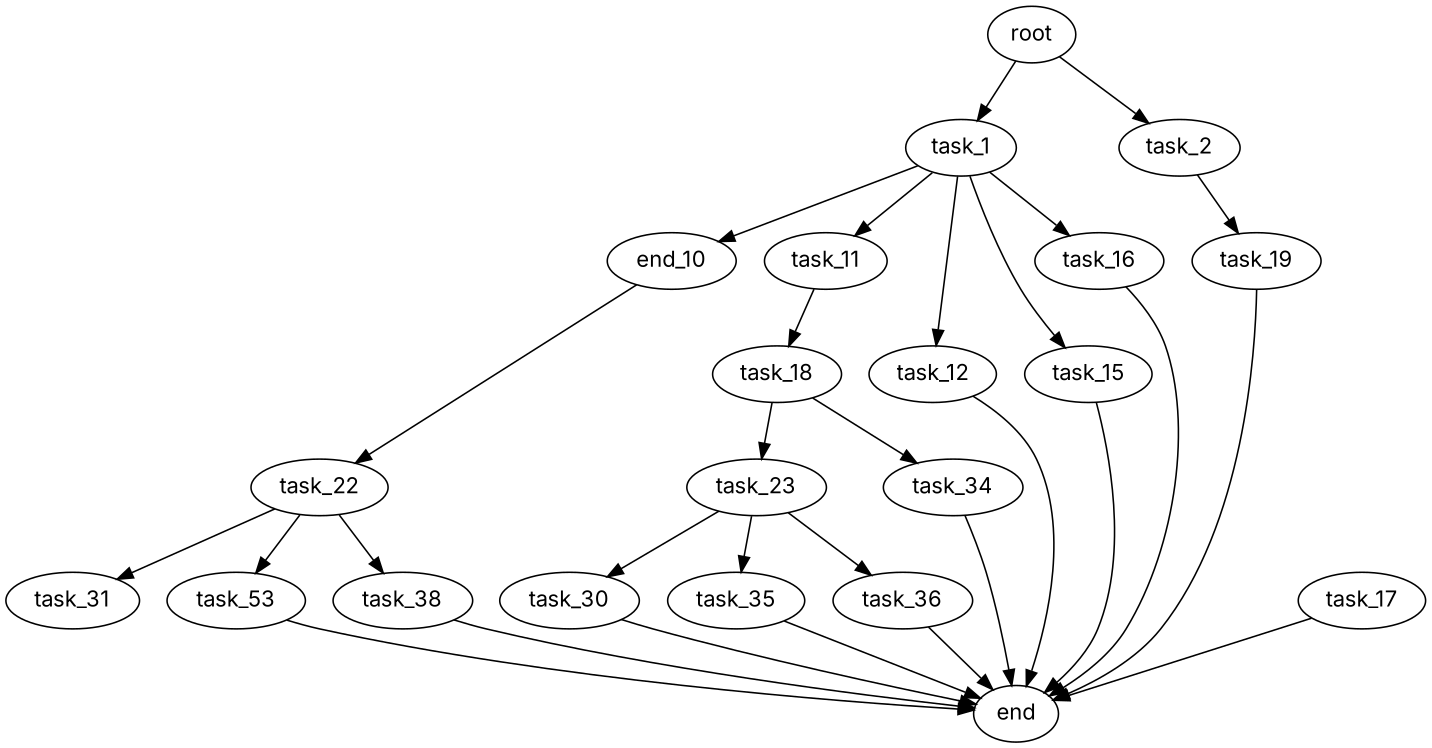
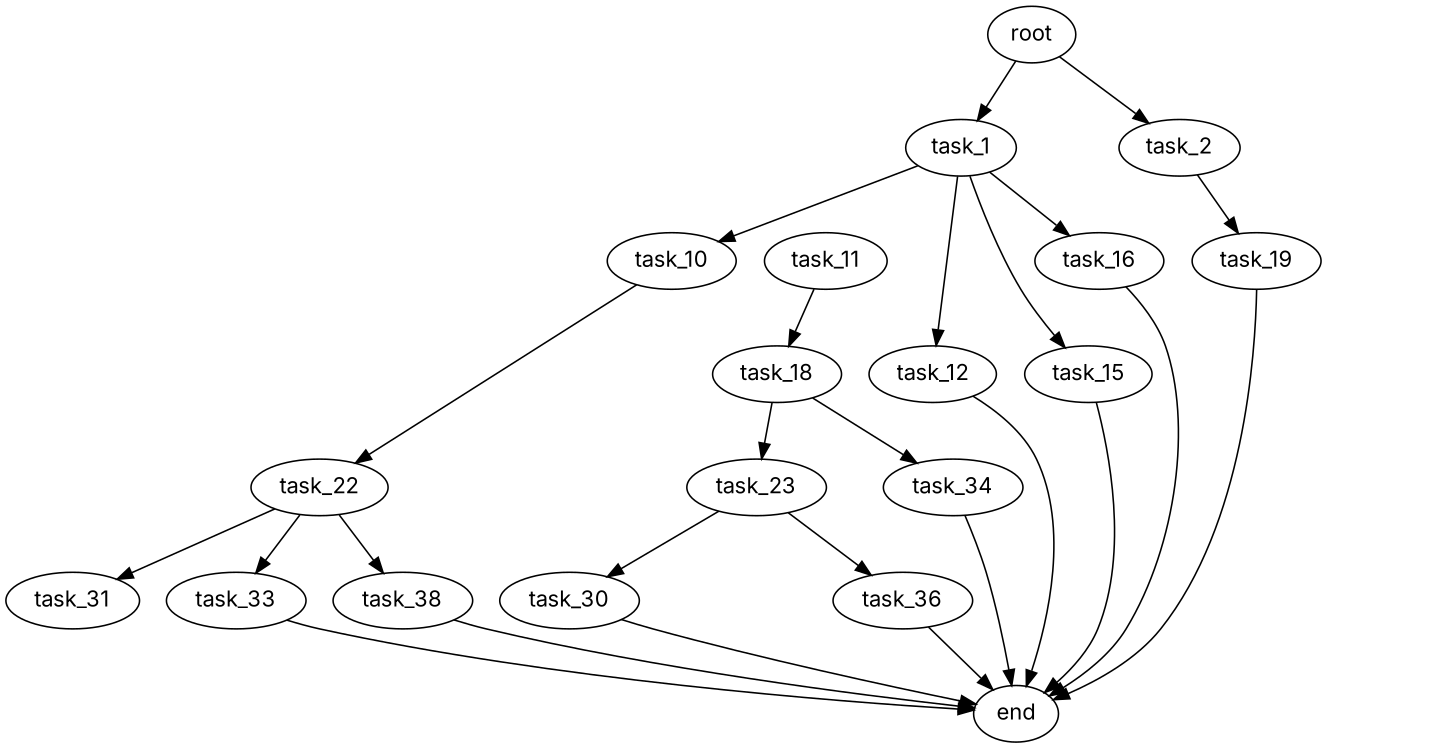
edge "task_1" -> "task_11": removed
node "end_10": label "end_10" -> "task_10"
node "task_53": label "task_53" -> "task_33"
node "task_35": removed
node "task_17": removed
